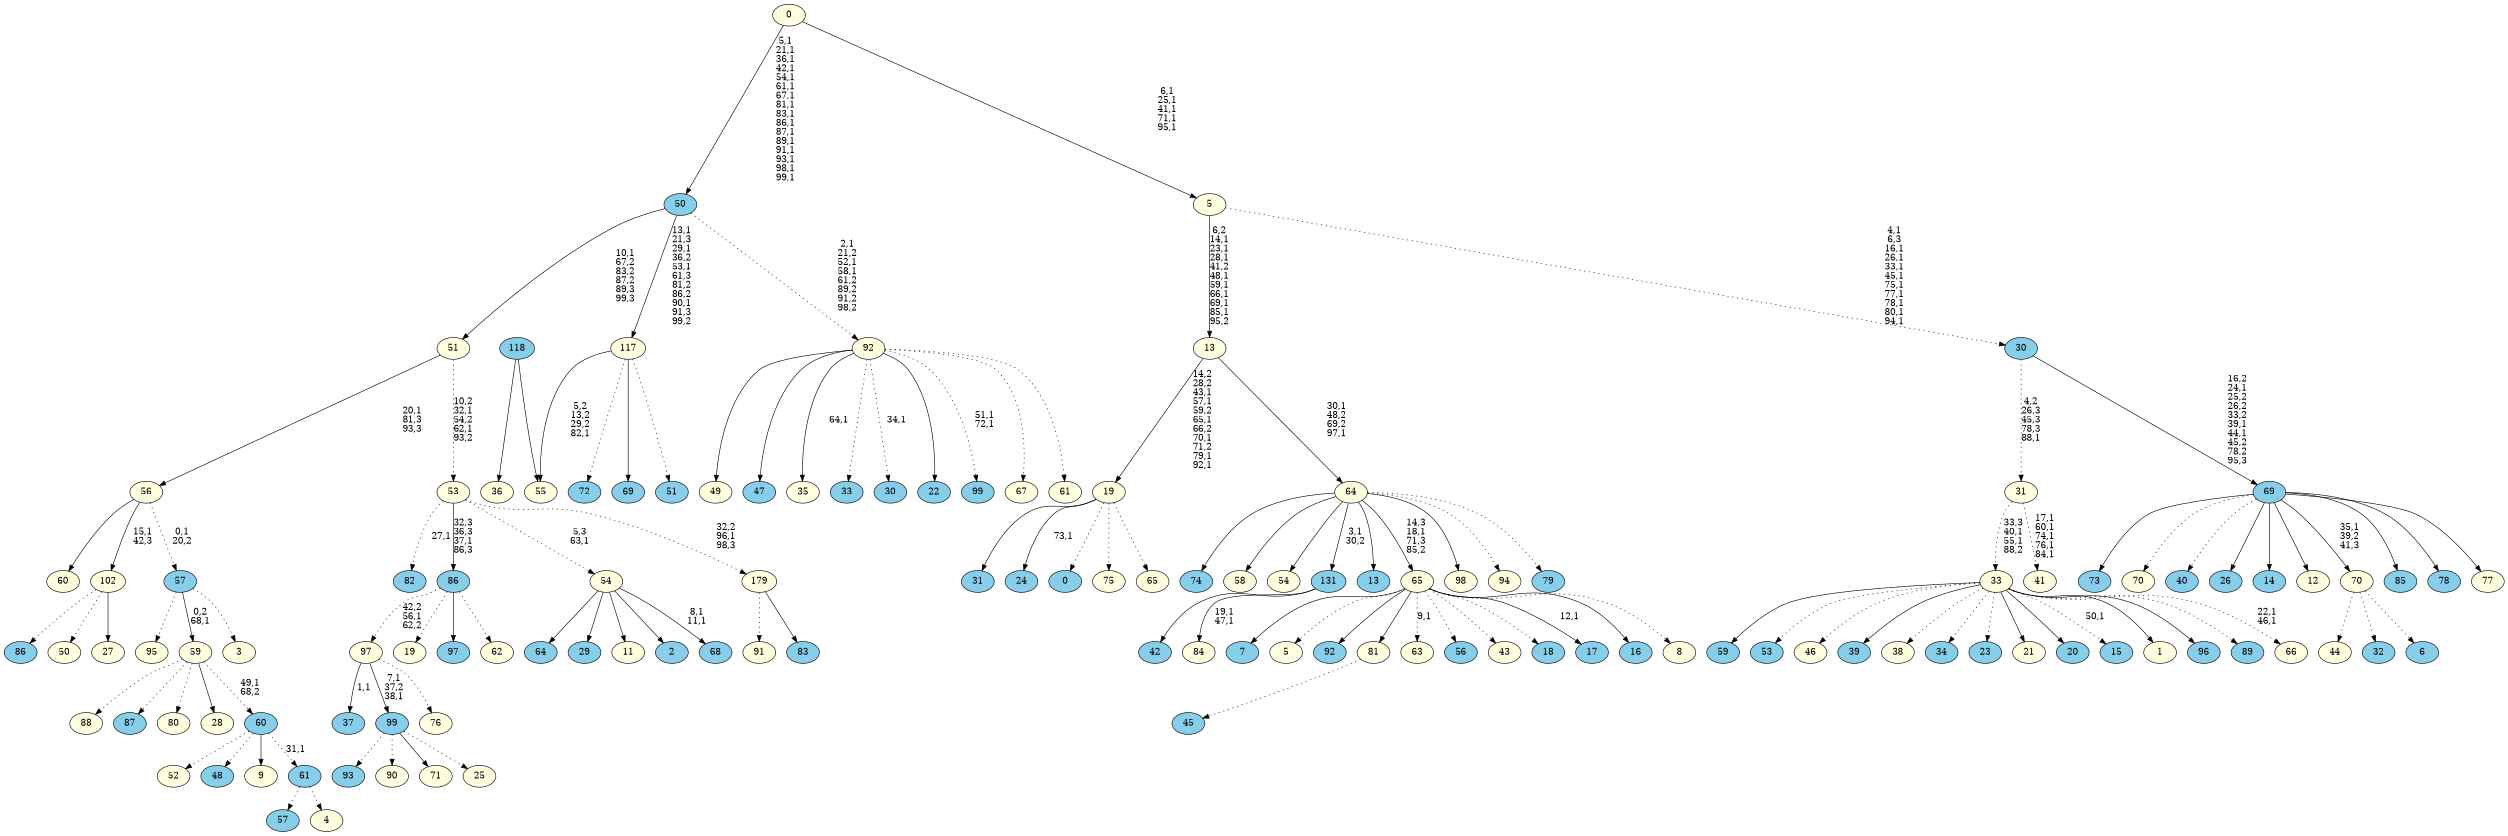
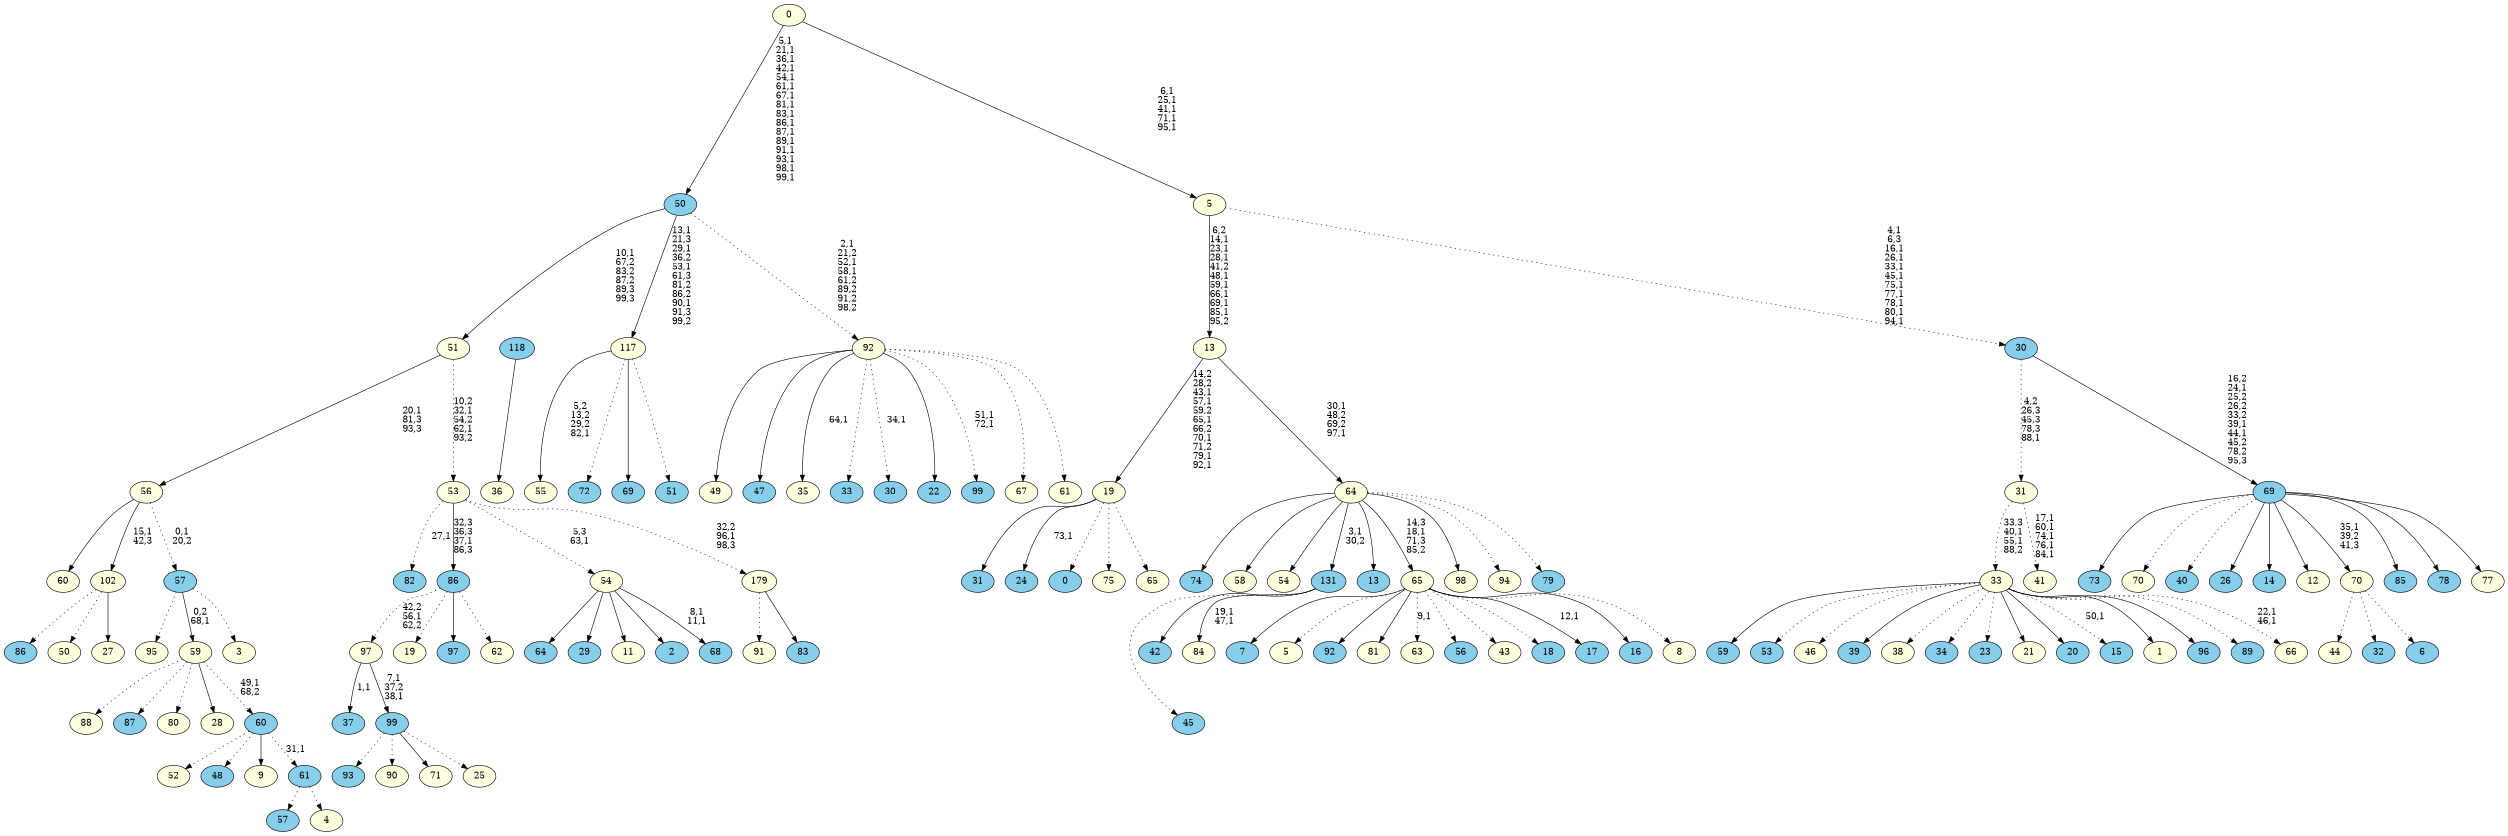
edge "118" -> "55": removed
edge "81" -> "45": now "131" -> "45"
node "76": removed
